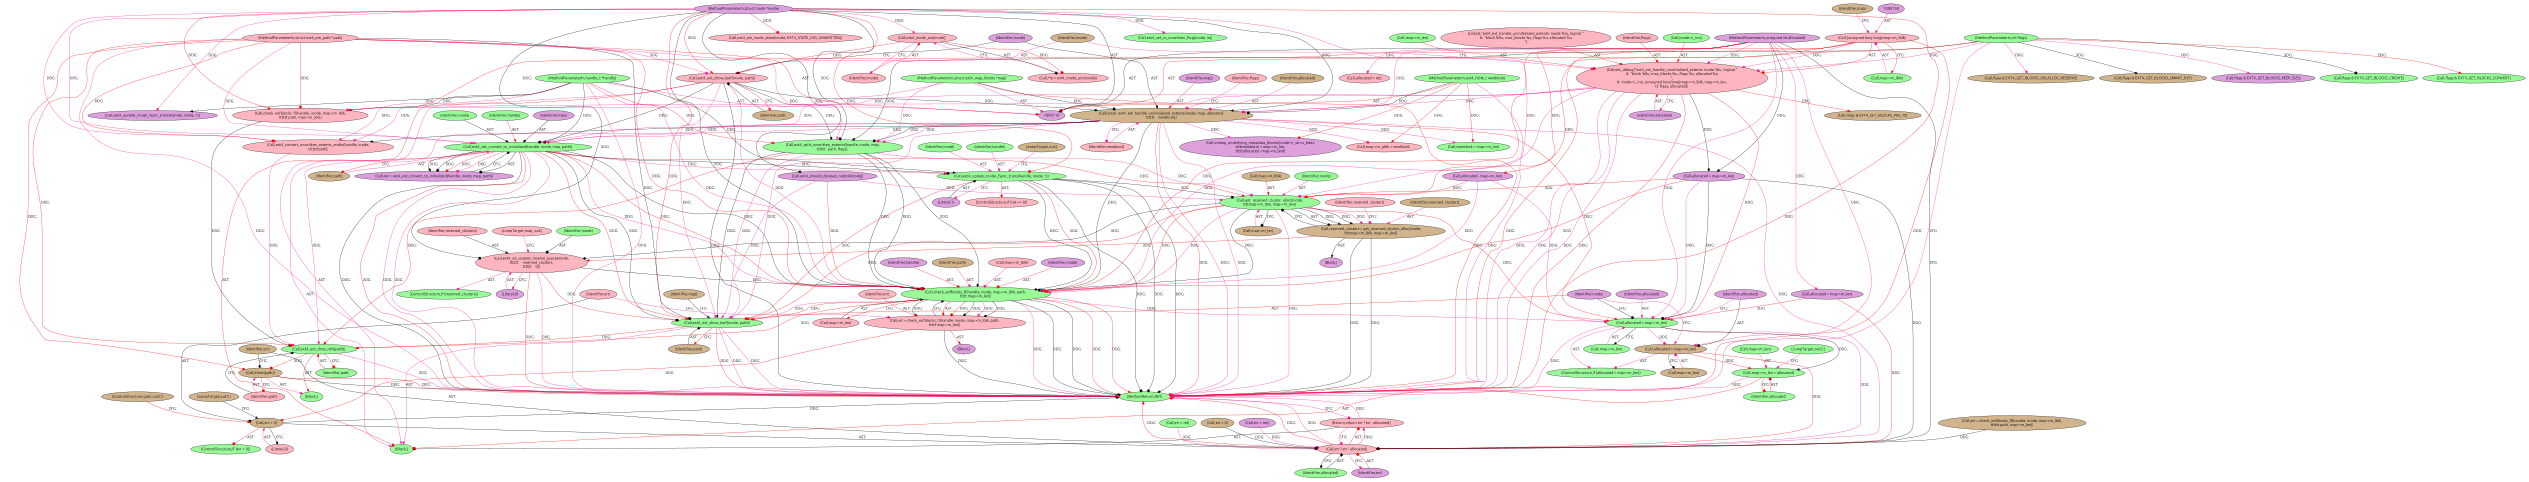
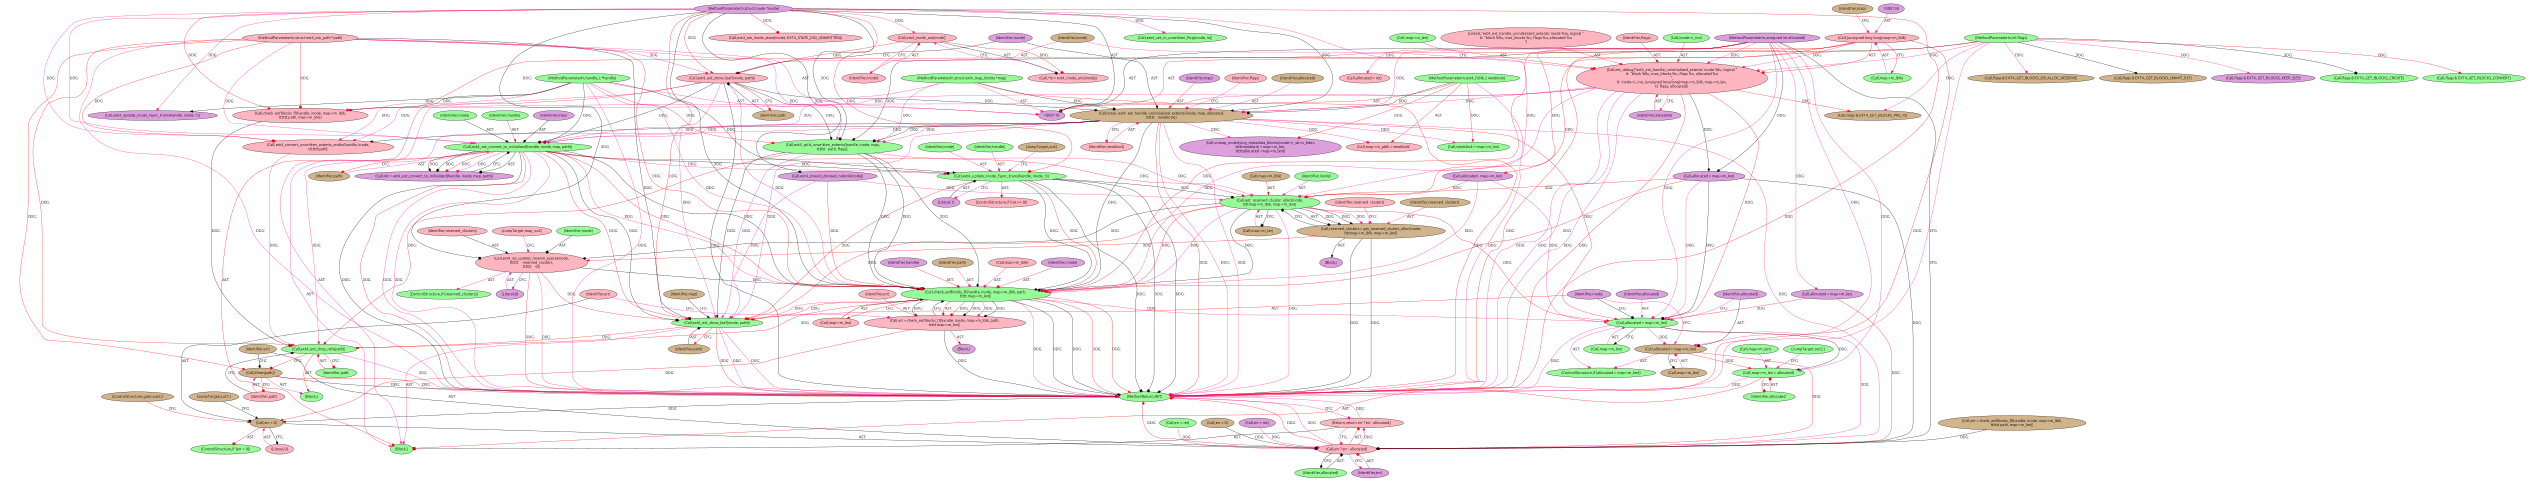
edge "(MethodParameterIn,struct ext4_ext_path *path)" -> "1000110": color red -> deeppink
edge "(MethodParameterIn,int flags)" -> "(Call,flags & EXT4_GET_BLOCKS_PRE_IO)": added, label "DDG:"
edge "(MethodParameterIn,ext4_fsblk_t newblock)" -> "(Call,map->m_pblk = newblock)": label "DDG: " -> "AST: "
edge "(MethodParameterIn,unsigned int allocated)" -> "(Call,map->m_len = allocated)": added, label "DDG:"
edge "(Call,ext4_ext_drop_refs(path))" -> "(Call,kfree(path))": label "DDG: " -> "CFG: "
edge "(Call,err < 0)" -> "(MethodReturn,RET)": reversed
